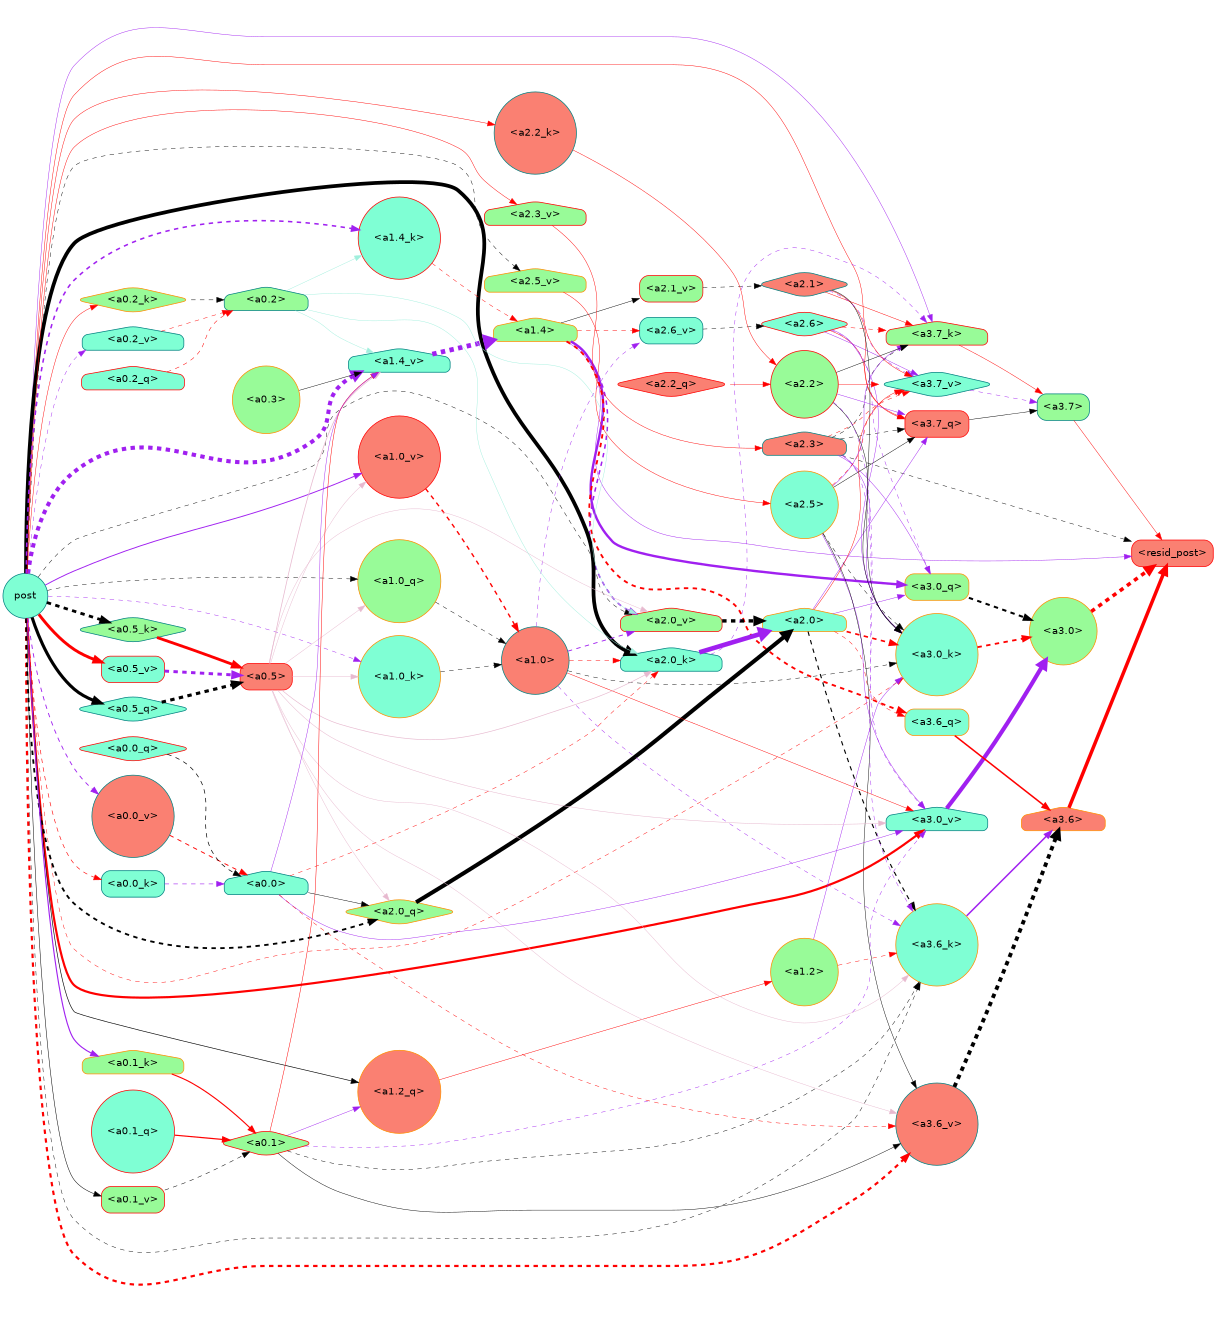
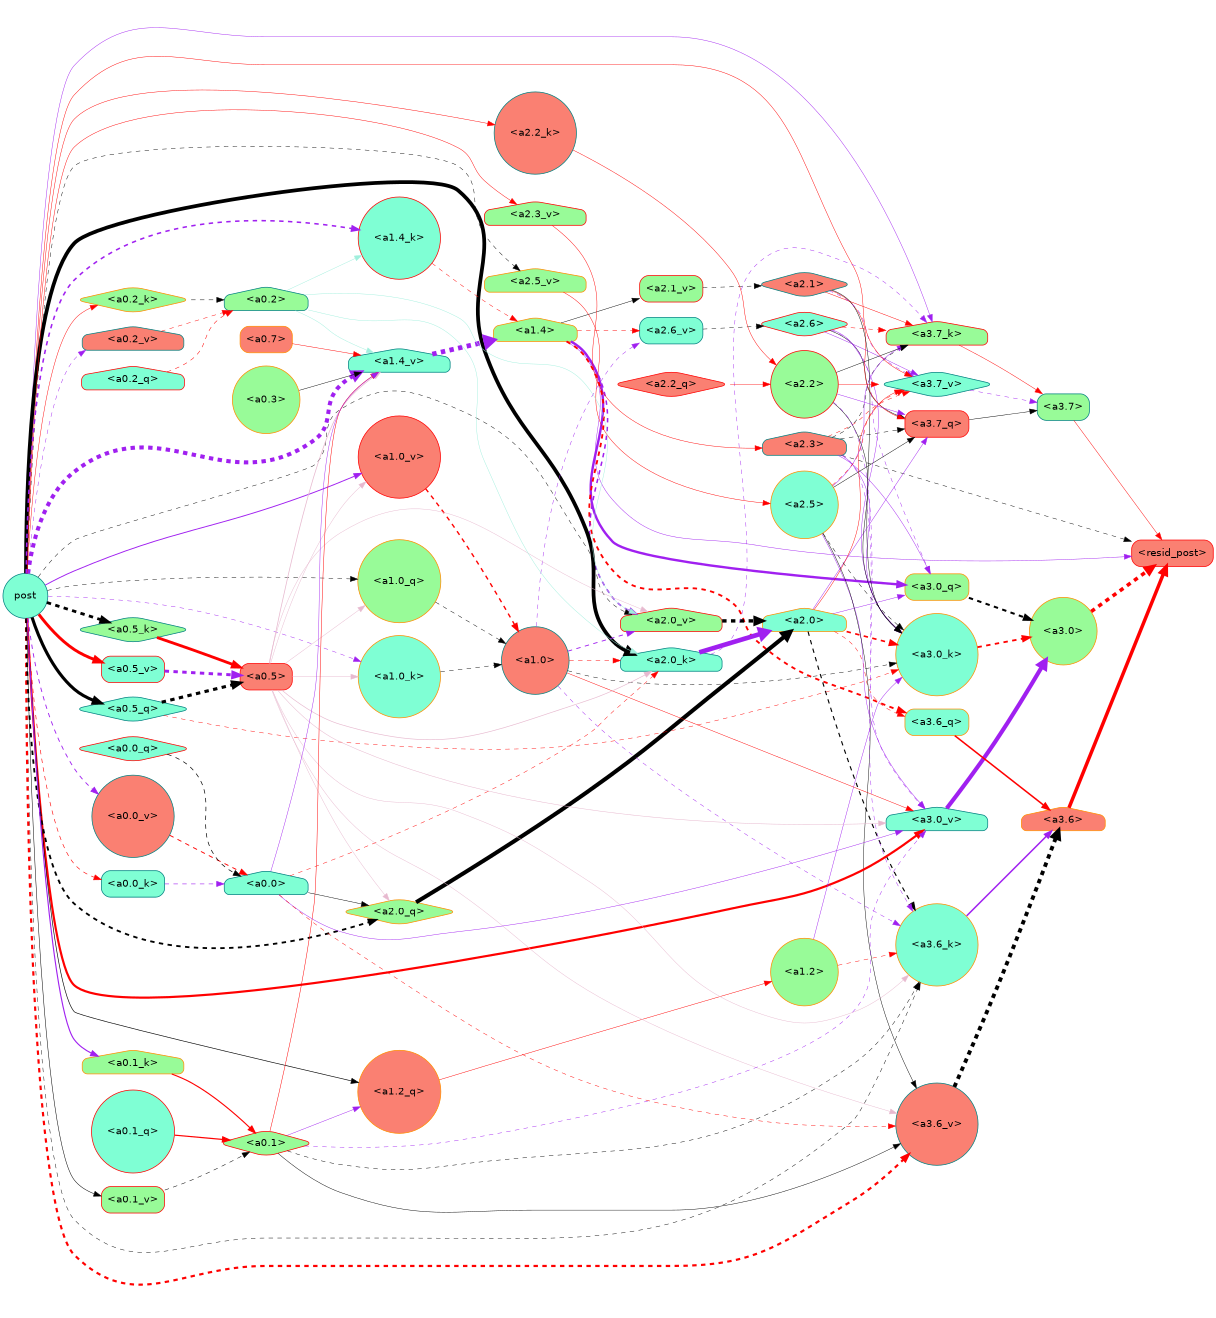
node "<a0.2_v>": fillcolor aquamarine -> salmon
node "<a0.7>": added
edge "<a2.6>" -> "<a3.7_q>": color red -> black
edge "post" -> "<a3.0_k>": now "<a0.5_q>" -> "<a3.0_k>"
